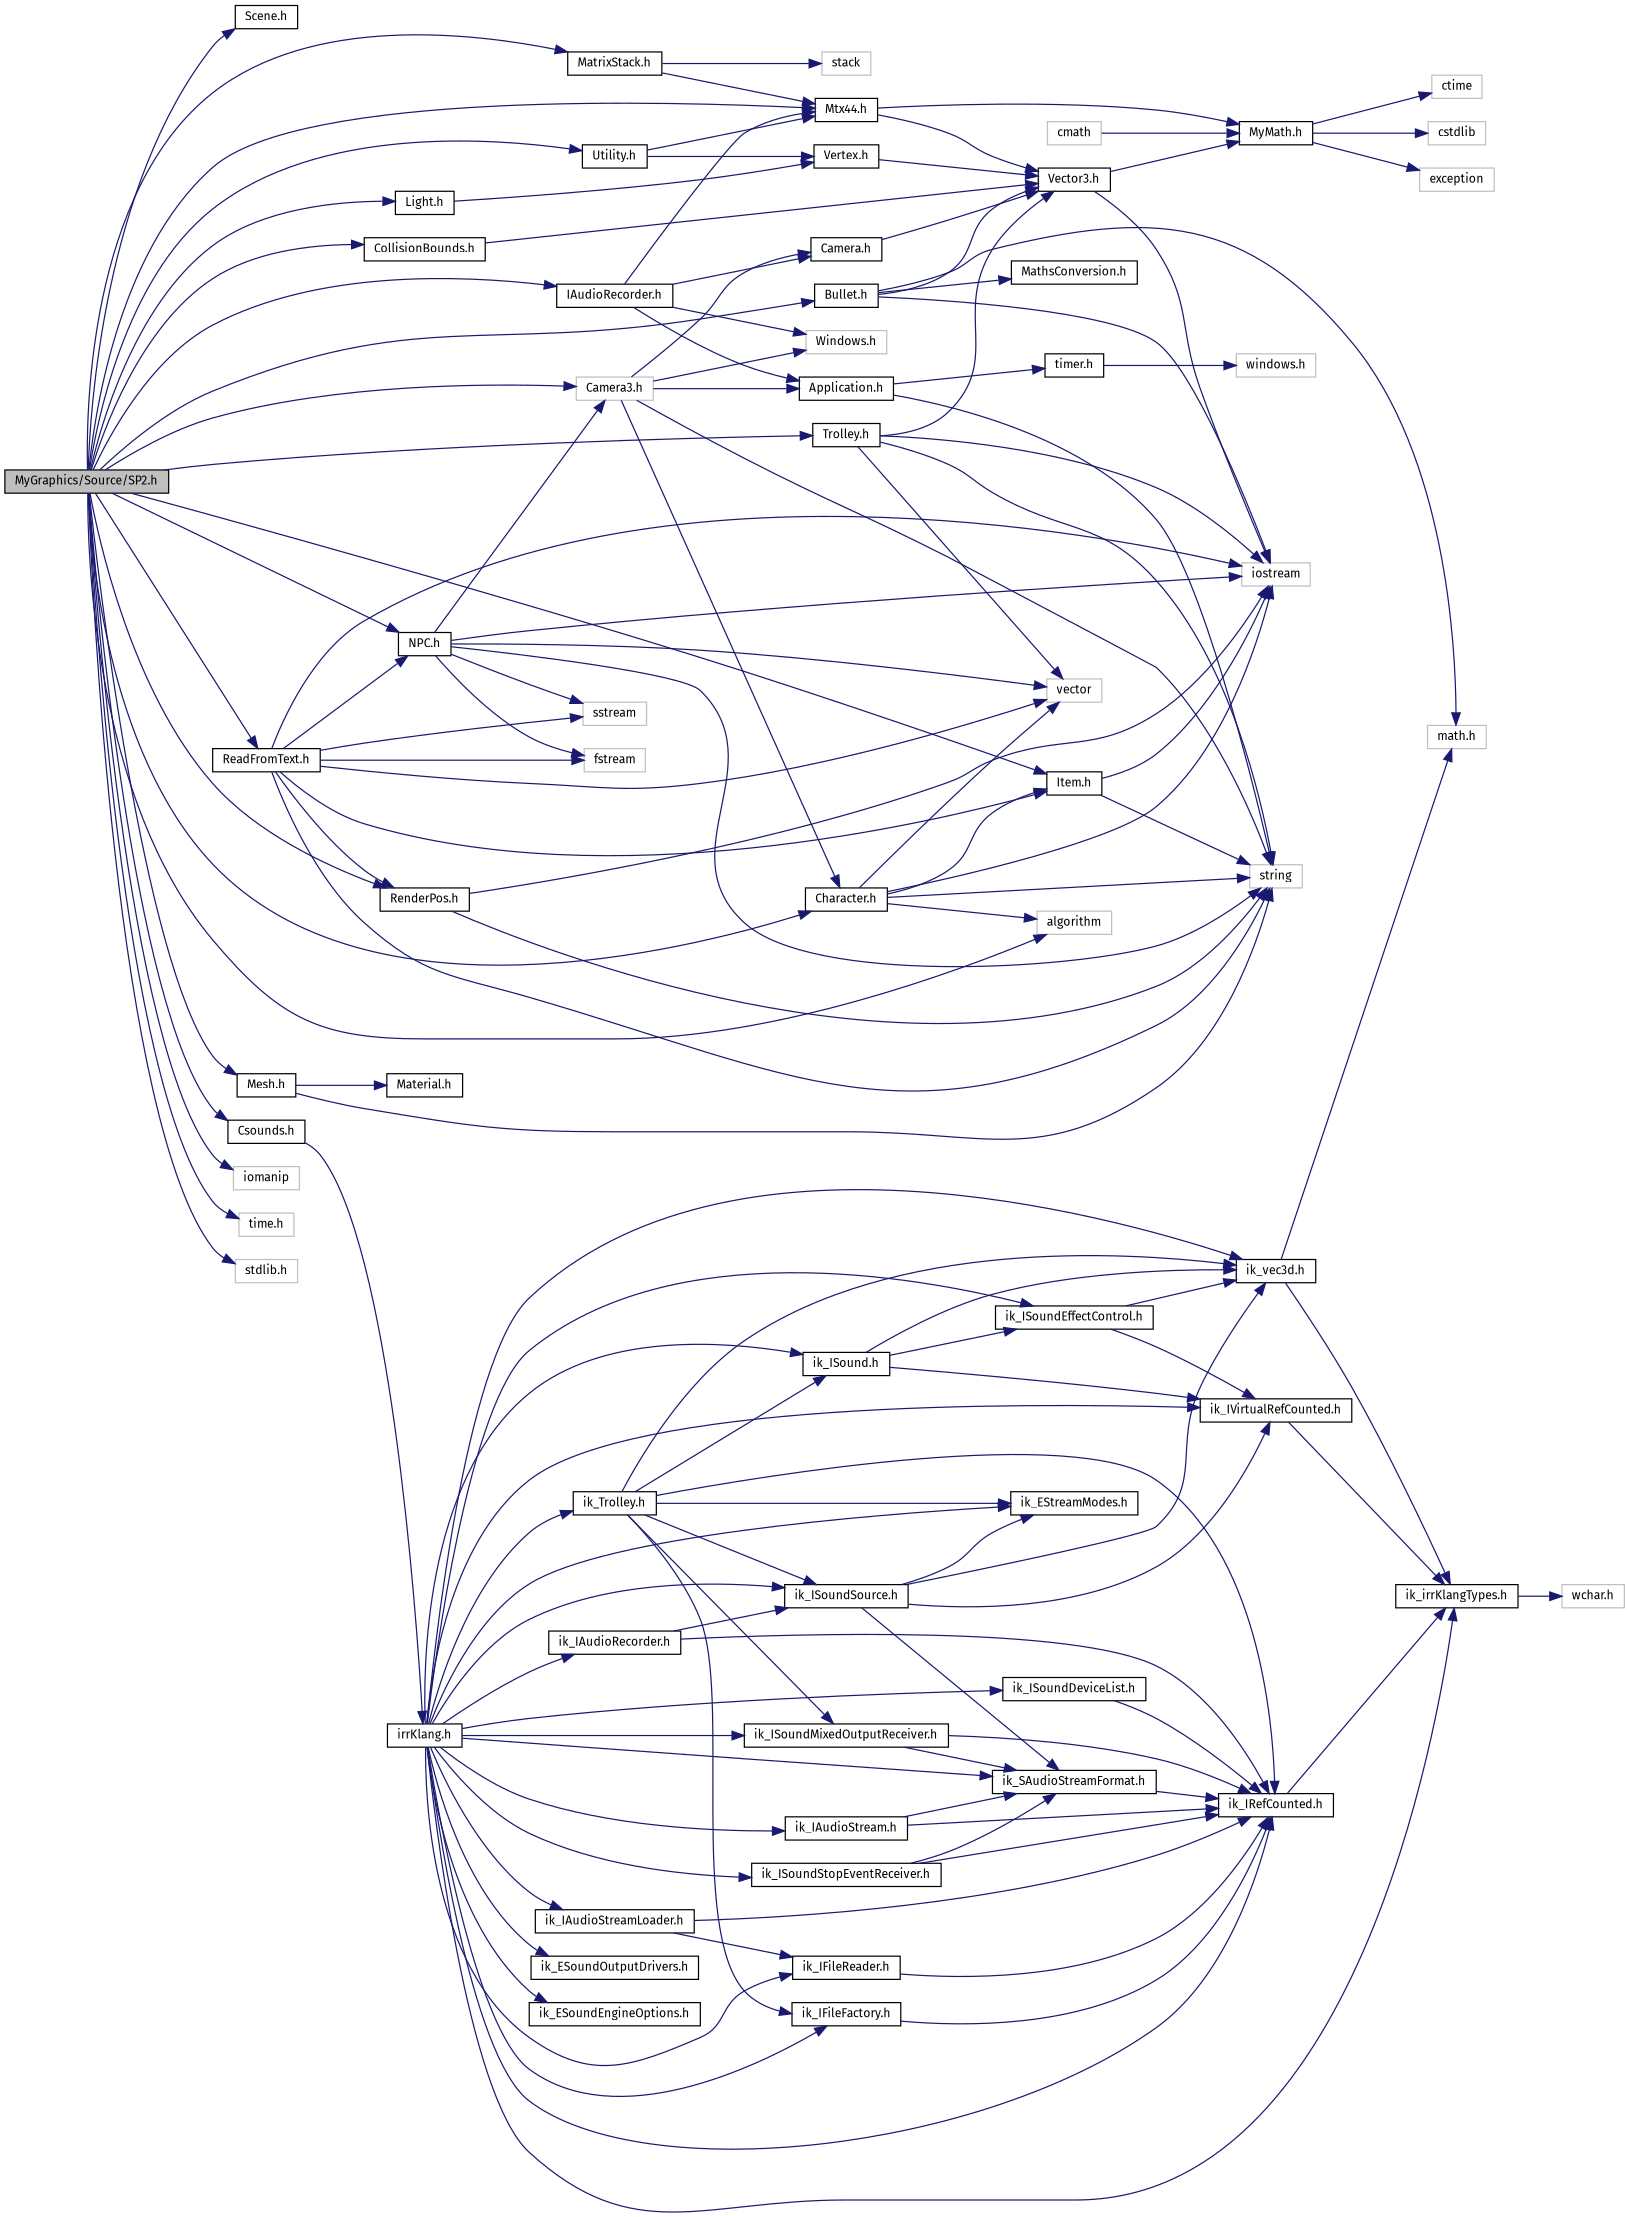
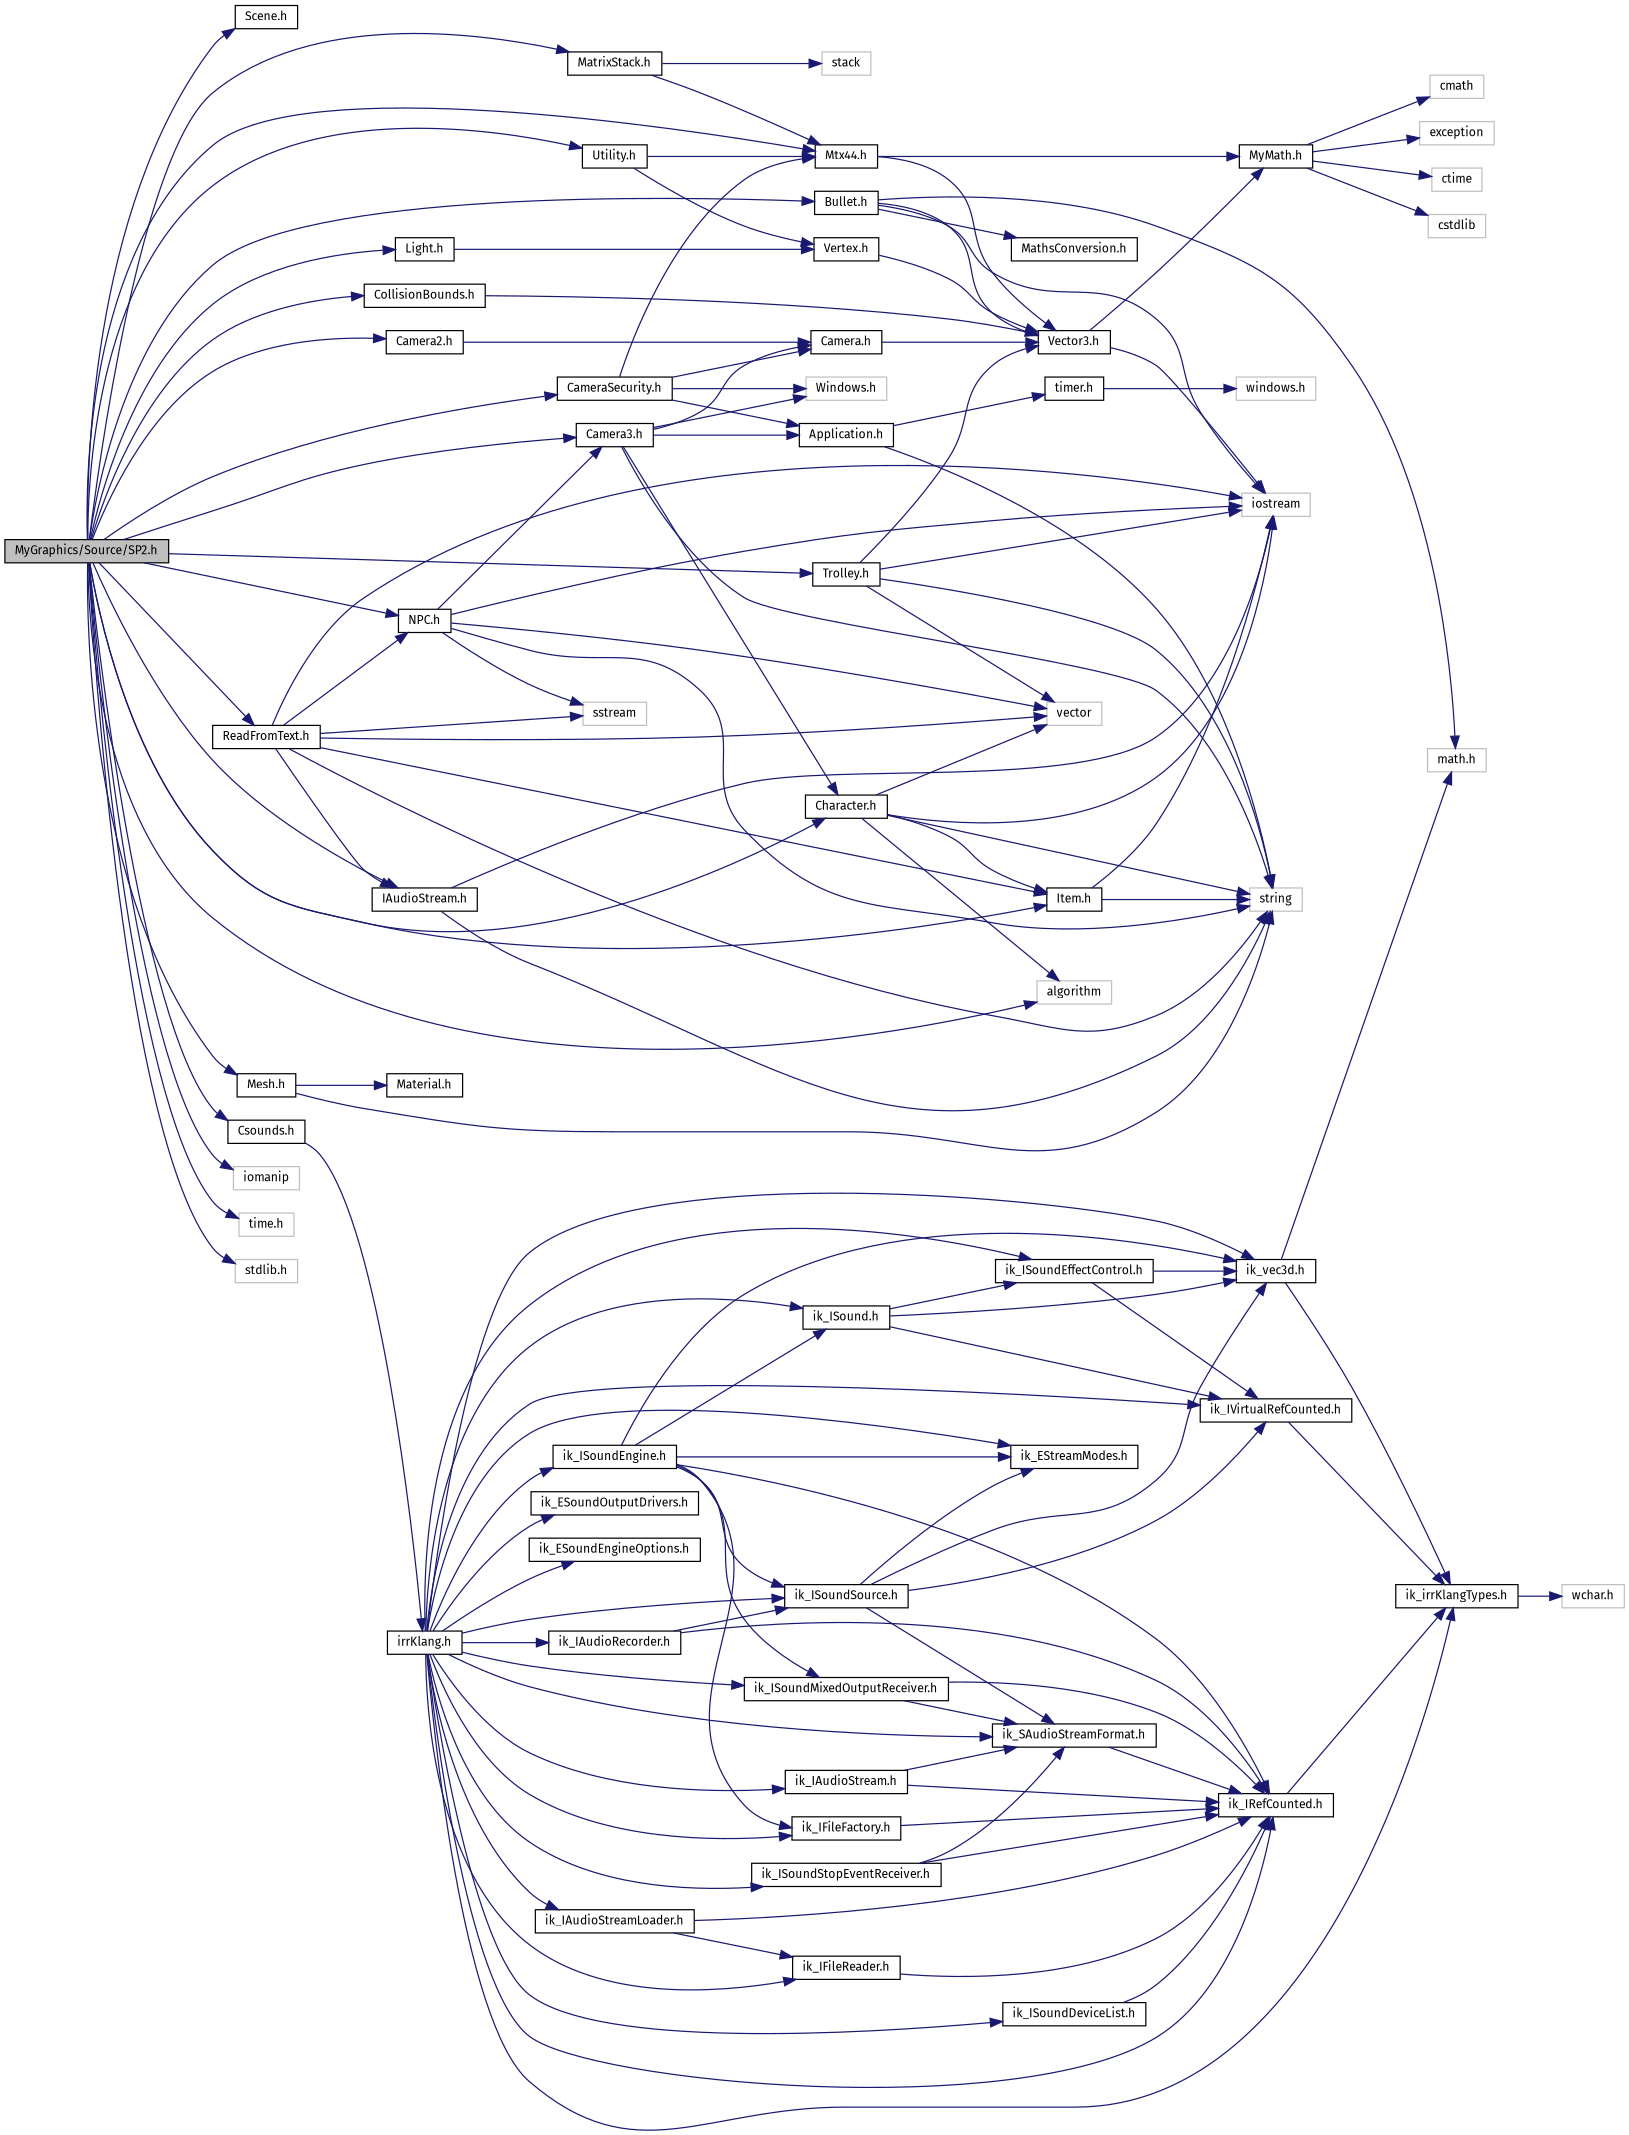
edge "cmath" -> "MyMath.h": reversed
node "IAudioRecorder.h": label "IAudioRecorder.h" -> "CameraSecurity.h"
node "Camera2.h": added
node "Camera3.h": color grey75 -> black
node "fstream": removed
node "RenderPos.h": label "RenderPos.h" -> "IAudioStream.h"
node "ik_Trolley.h": label "ik_Trolley.h" -> "ik_ISoundEngine.h"
